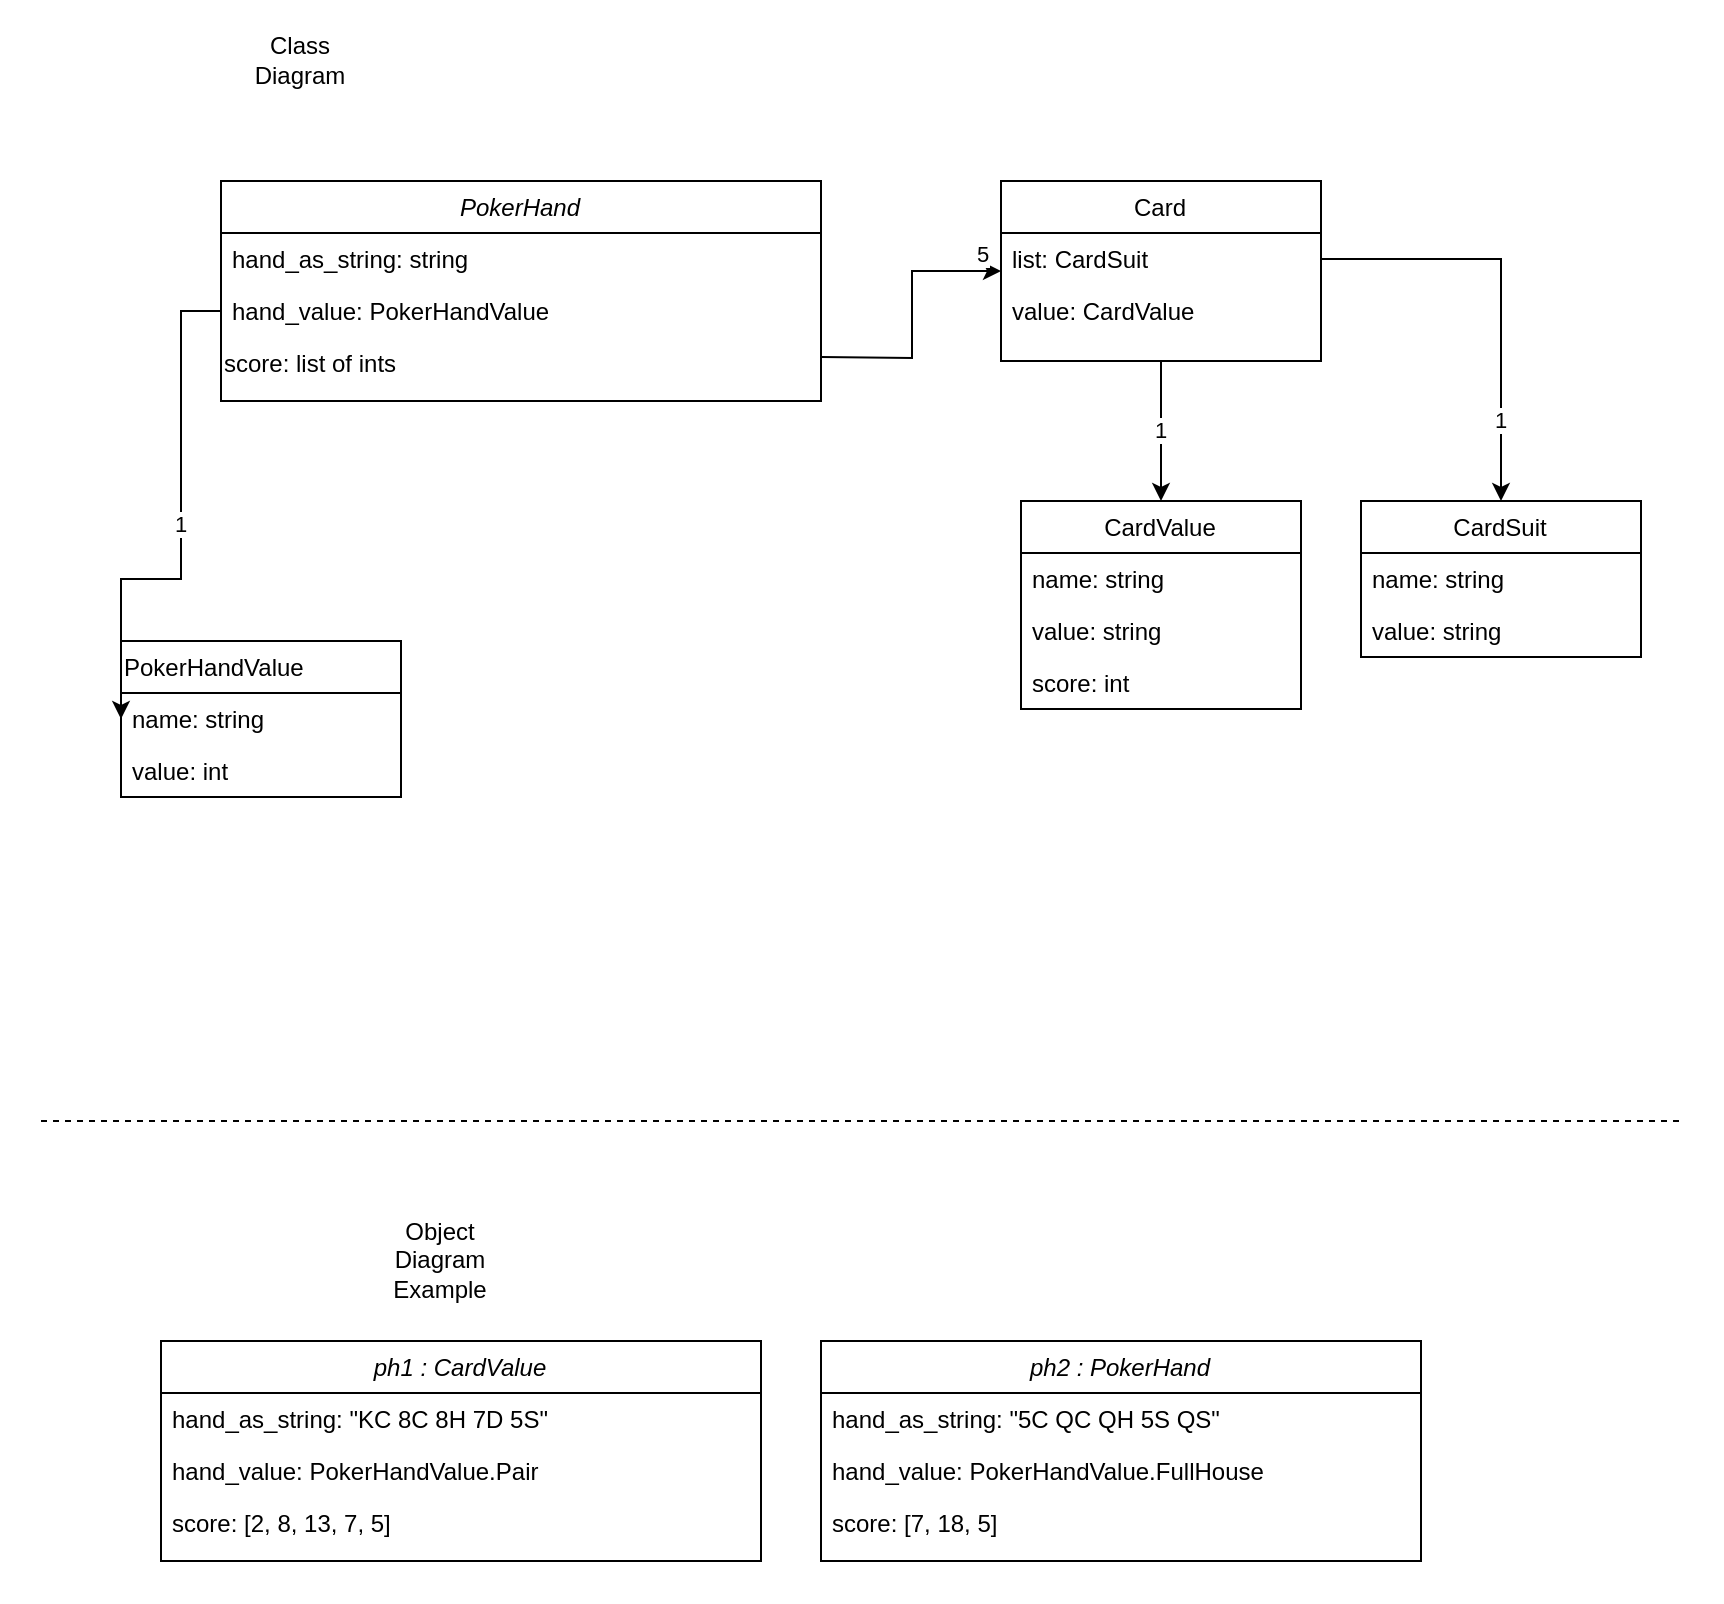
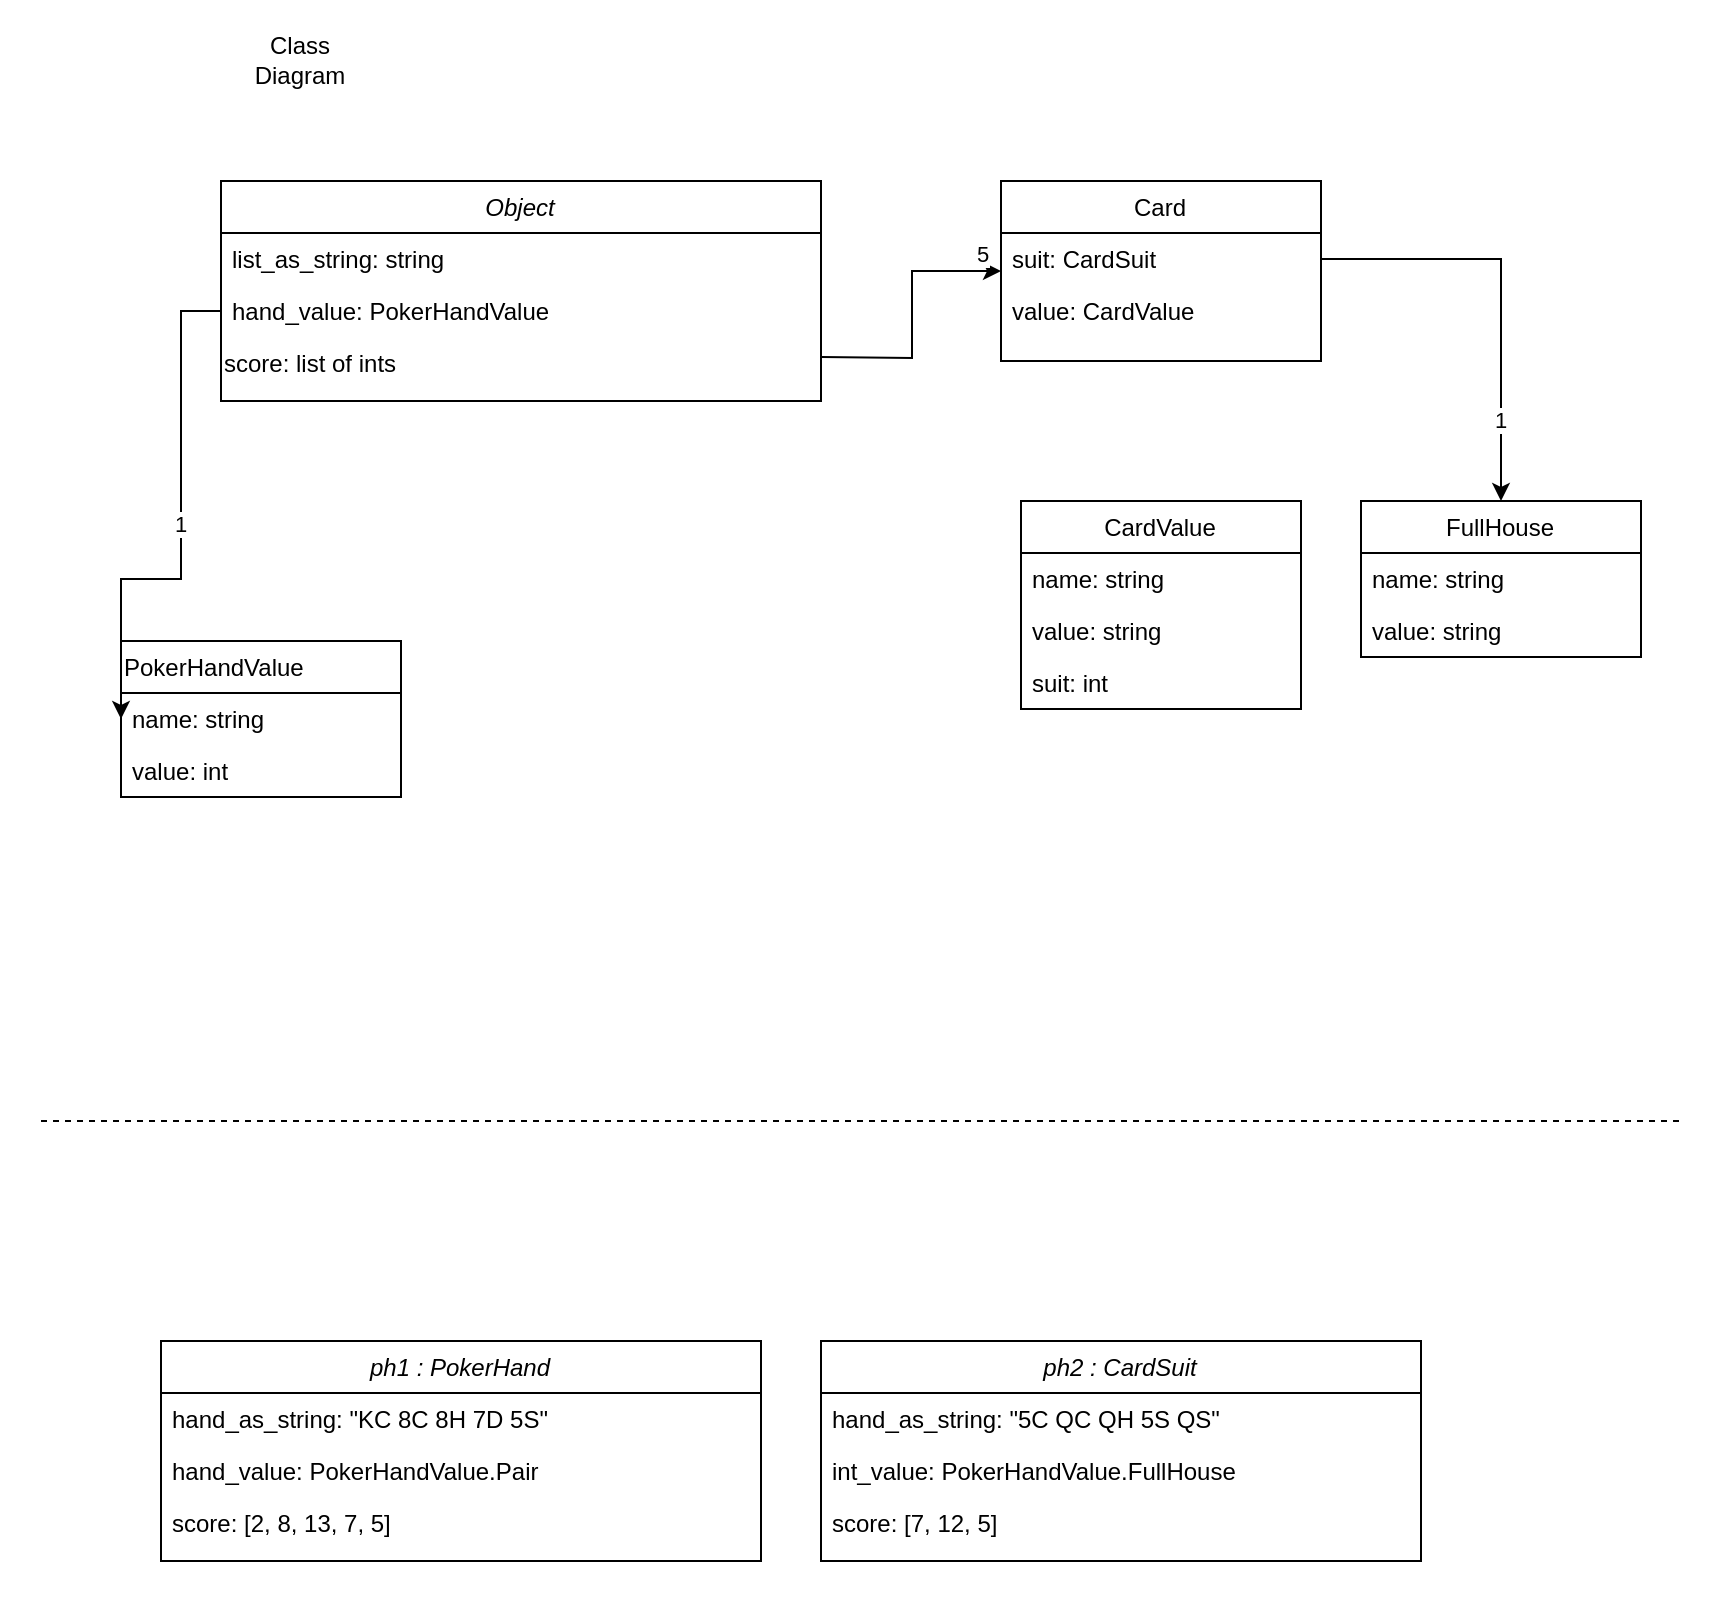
node "PokerHand": label "PokerHand" -> "Object"
node "hand_as_string: string": label "hand_as_string: string" -> "list_as_string: string"
node "list: CardSuit": label "list: CardSuit" -> "suit: CardSuit"
edge "Card" -> "CardValue": removed, label "1"
node "CardSuit": label "CardSuit" -> "FullHouse"
node "score: int": label "score: int" -> "suit: int"
node "Object Diagram Example": removed
node "ph1 : CardValue": label "ph1 : CardValue" -> "ph1 : PokerHand"
node "ph2 : PokerHand": label "ph2 : PokerHand" -> "ph2 : CardSuit"
node "hand_value: PokerHandValue.FullHouse": label "hand_value: PokerHandValue.FullHouse" -> "int_value: PokerHandValue.FullHouse"
node "score: [7, 18, 5]": label "score: [7, 18, 5]" -> "score: [7, 12, 5]"
